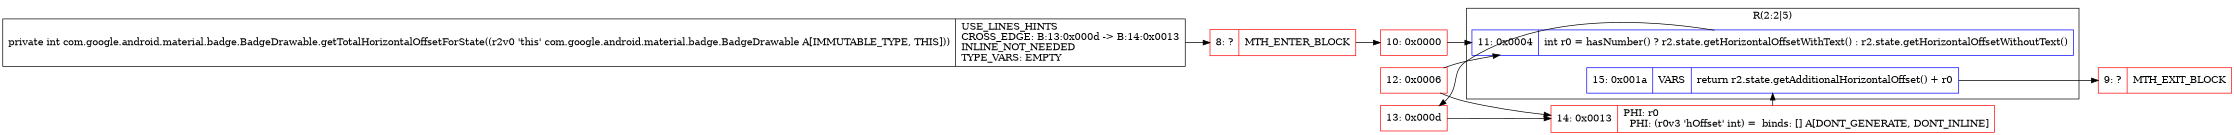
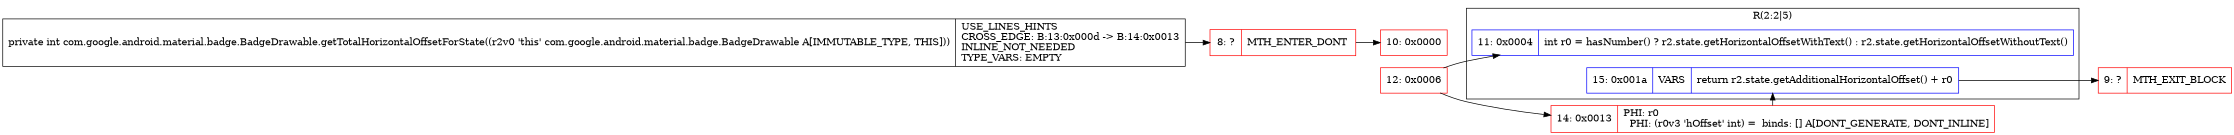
node "8: ?": text "MTH_ENTER_BLOCK" -> "MTH_ENTER_DONT"
edge "10: 0x0000" -> "11: 0x0004": removed
node "13: 0x000d": removed
